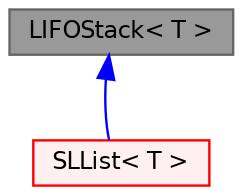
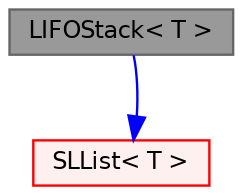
edge "SLList< T >" -> "LIFOStack< T >": reversed
